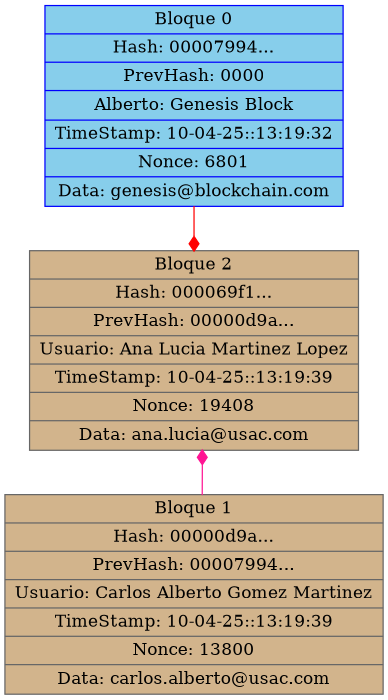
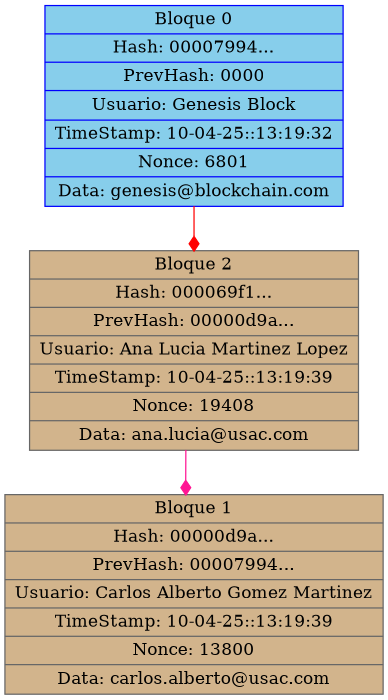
node "Bloque 0": text "Alberto: Genesis Block" -> "Usuario: Genesis Block"
edge "Bloque 1" -> "Bloque 2": reversed
